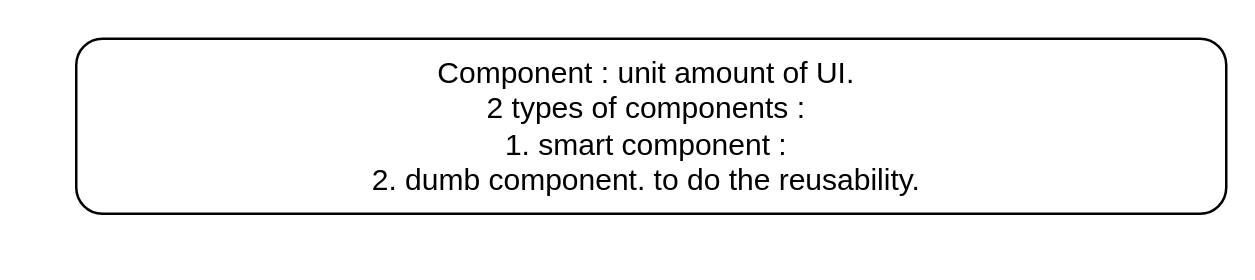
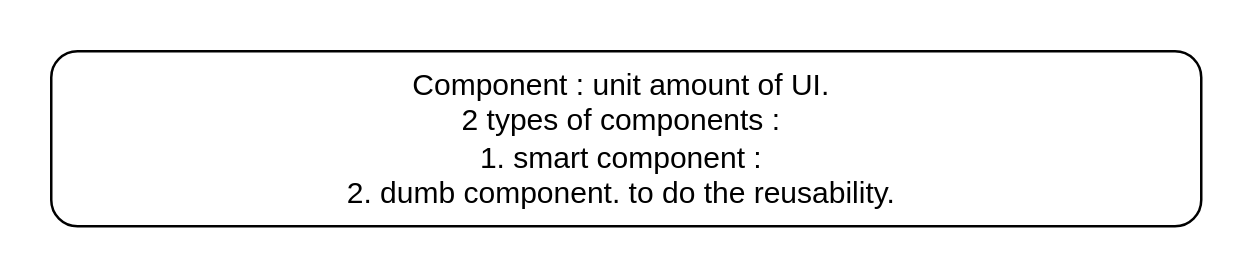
node "Component : unit amount of UI. 2 types of components : 1. smart component : 2. dumb component. to do the reusability.": moved (651, 126) -> (626, 139)
